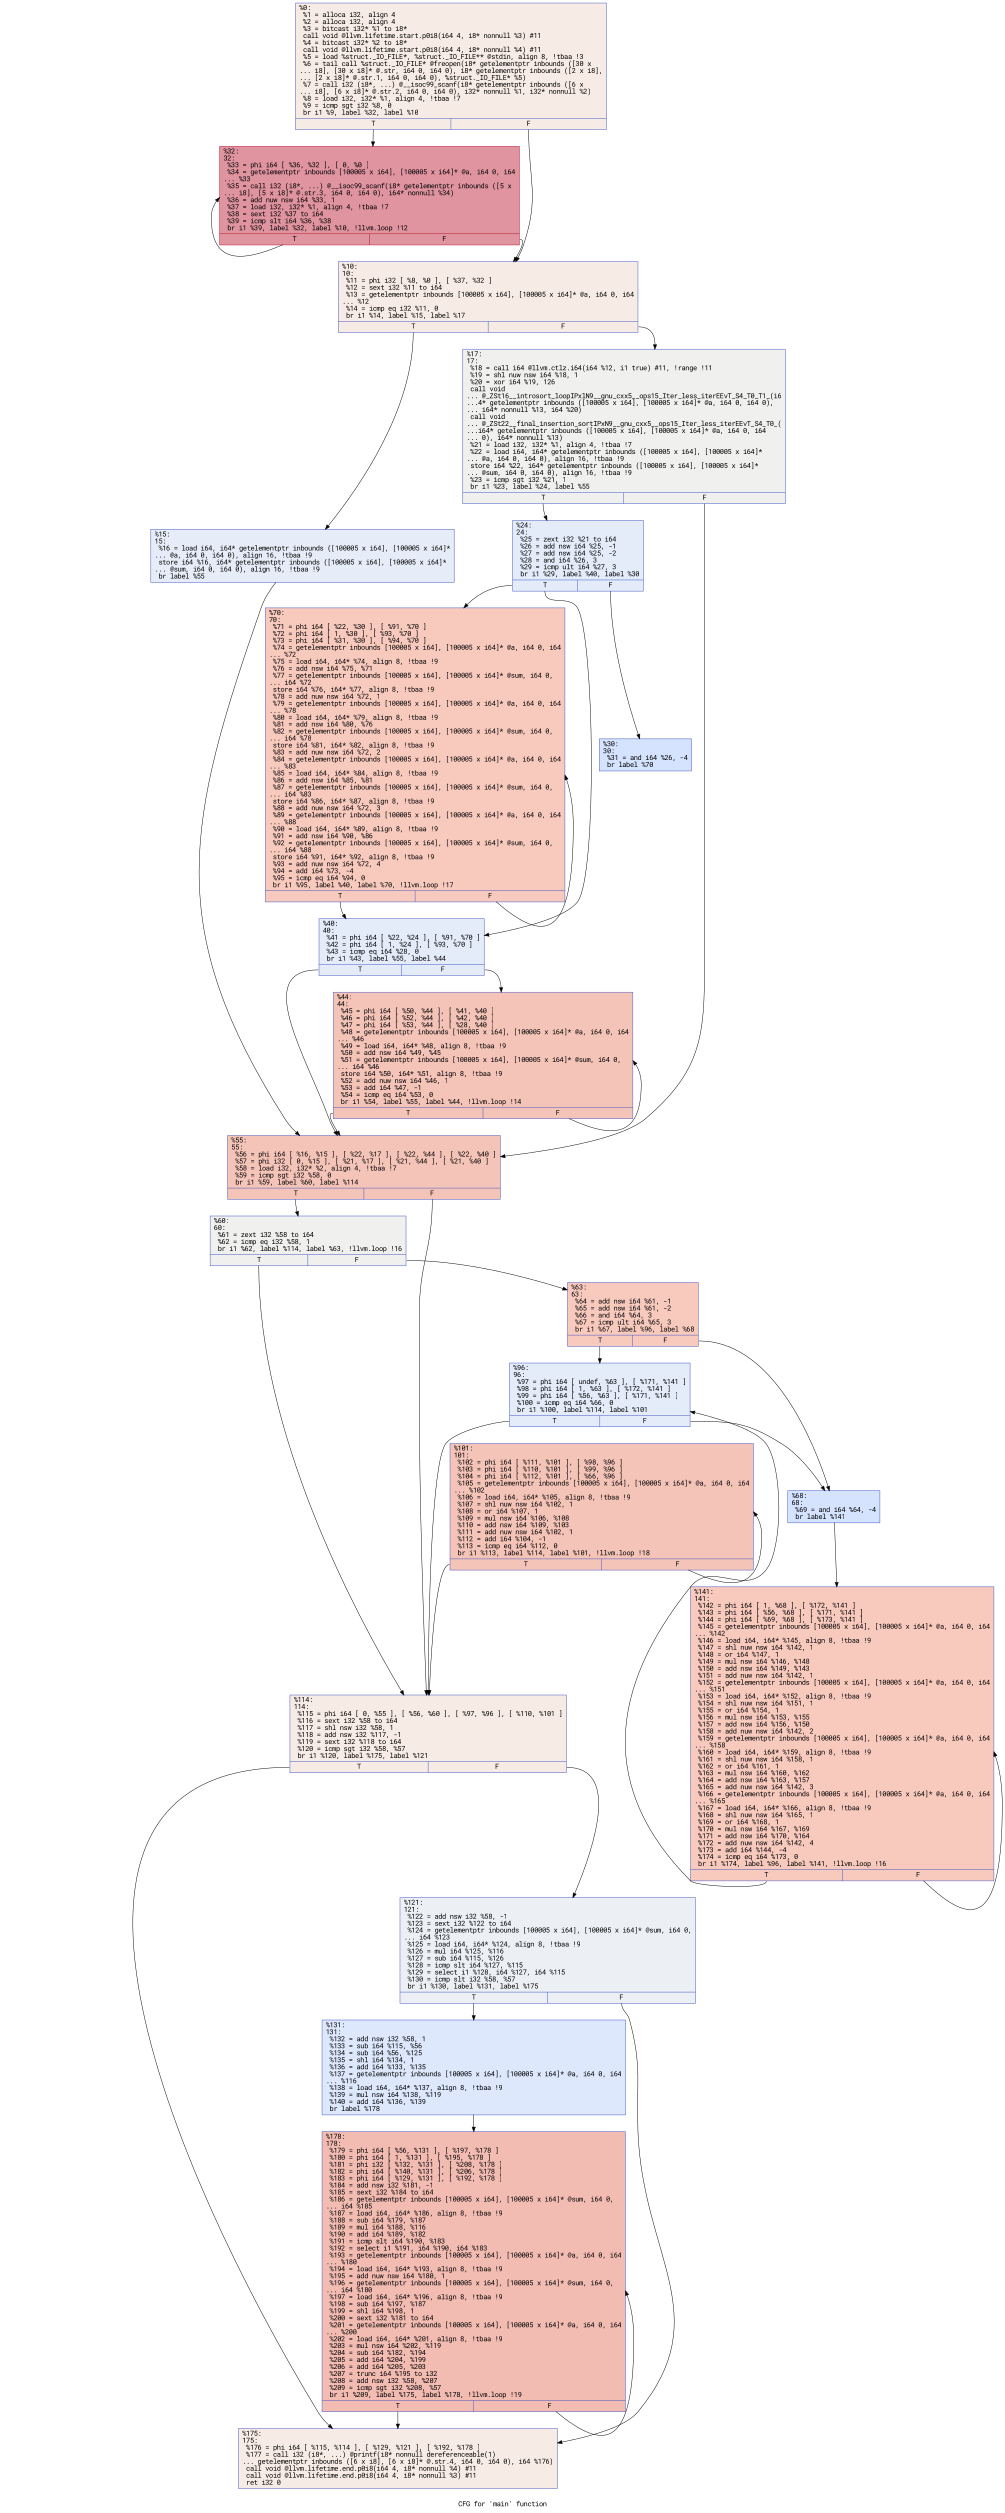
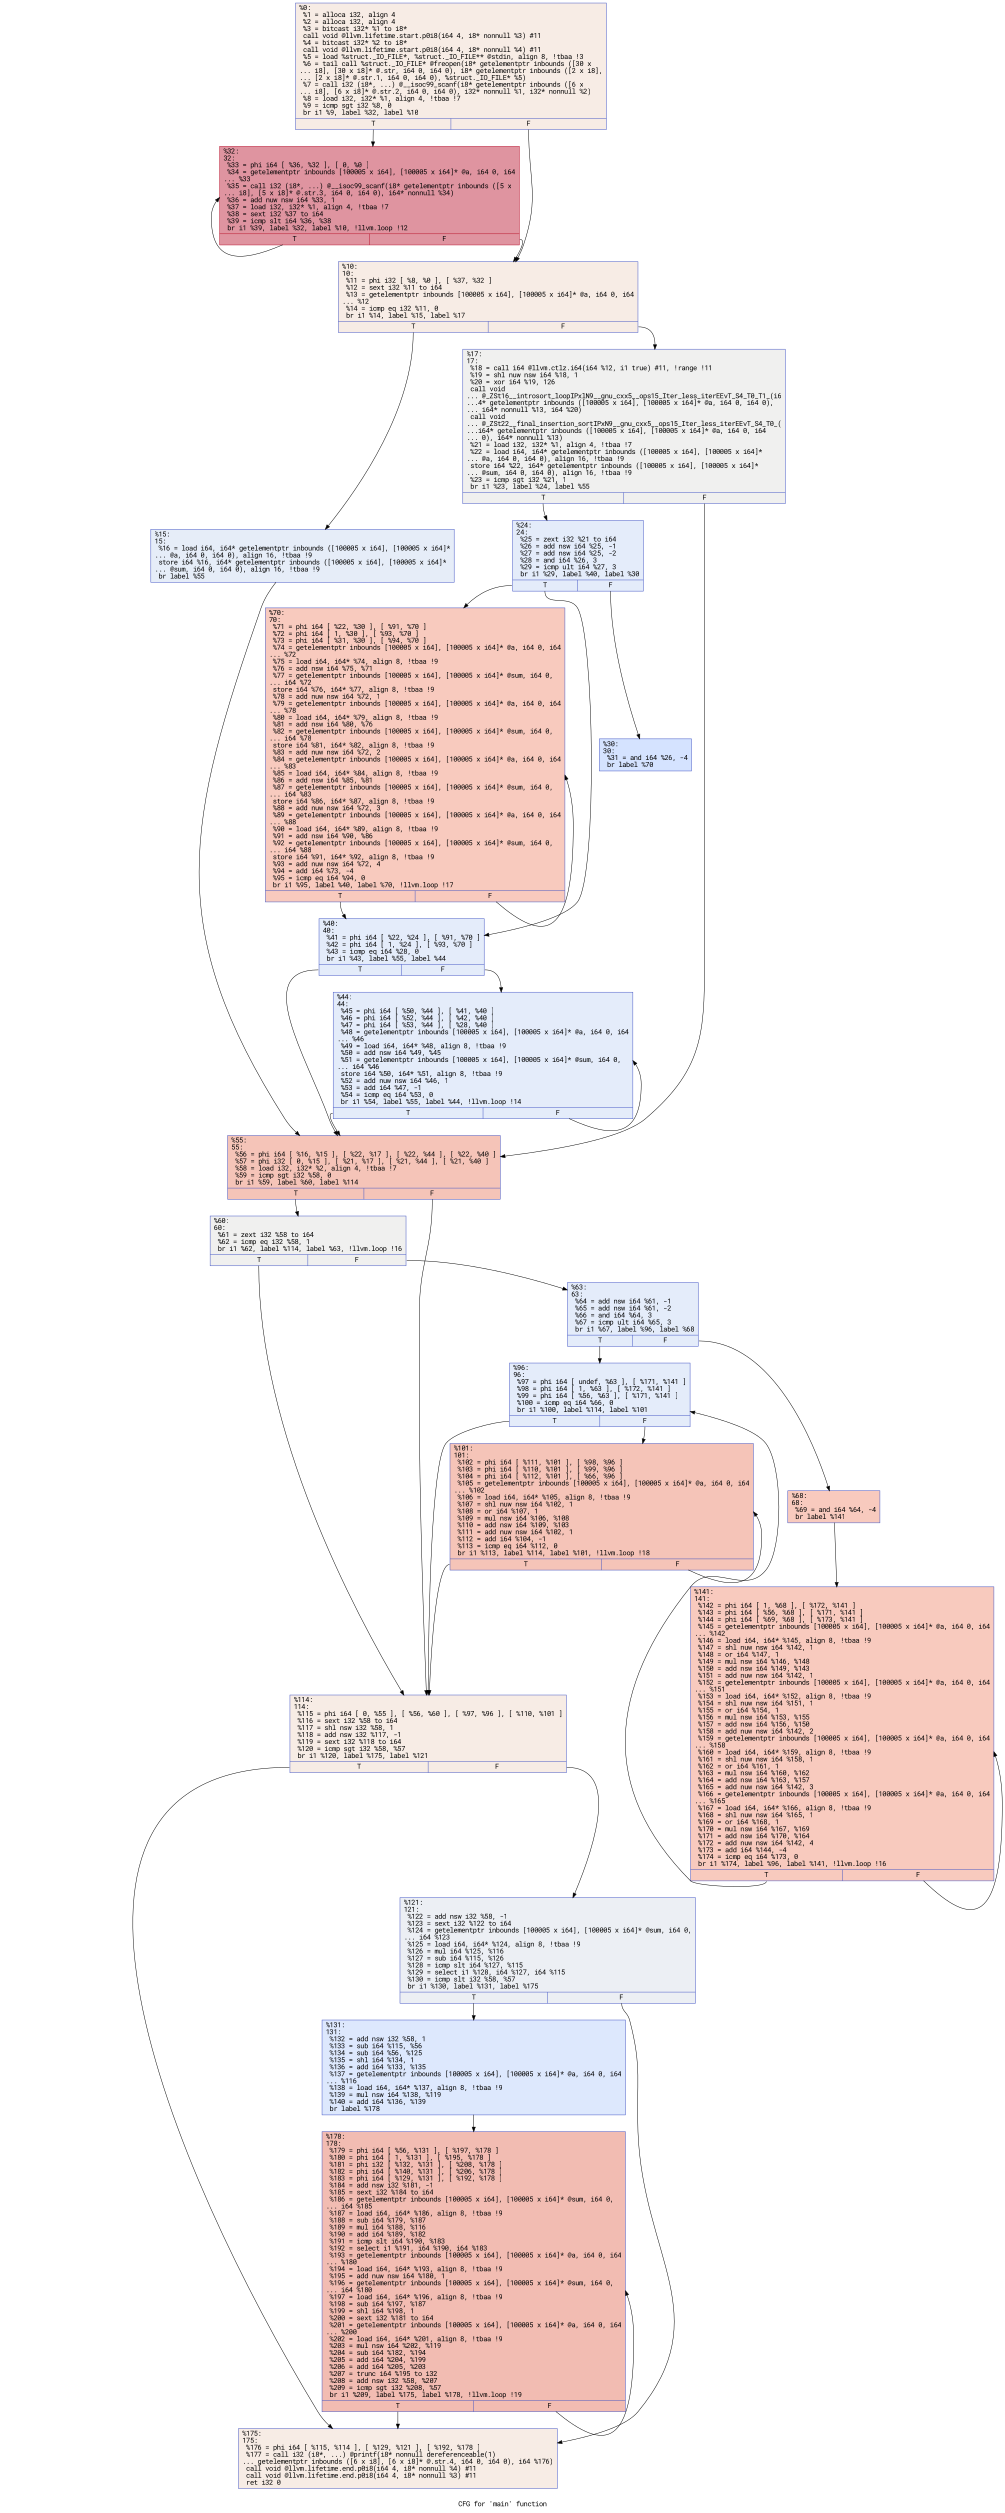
node "%44:": fillcolor #e97a5f70 -> #c1d4f470
node "%63:": fillcolor #ef886b70 -> #c1d4f470
edge "%96:" -> "%68:": now "%96:" -> "%101:"
node "%68:": fillcolor #a1c0ff70 -> #ef886b70
